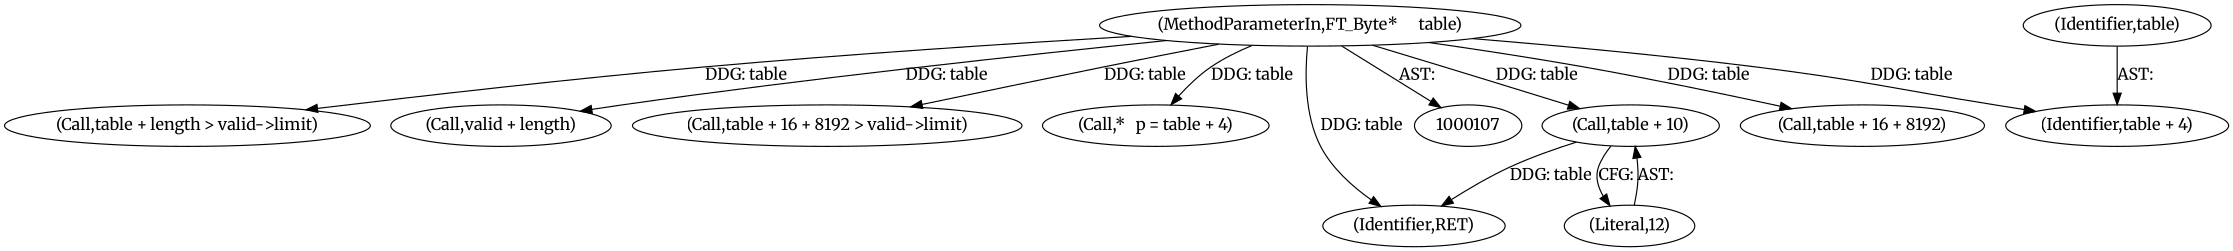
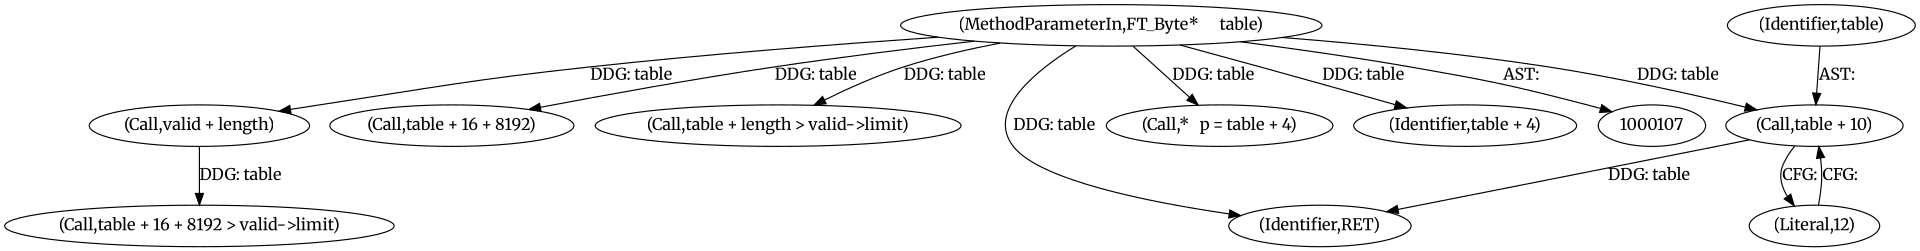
edge "(Identifier,table)" -> "(Identifier,table + 4)": now "(Identifier,table)" -> "(Call,table + 10)"
edge "(MethodParameterIn,FT_Byte*      table)" -> "(Call,table + 16 + 8192 > valid->limit)": now "(Call,valid + length)" -> "(Call,table + 16 + 8192 > valid->limit)"
edge "(Literal,12)" -> "(Call,table + 10)": label "AST: " -> "CFG: "
